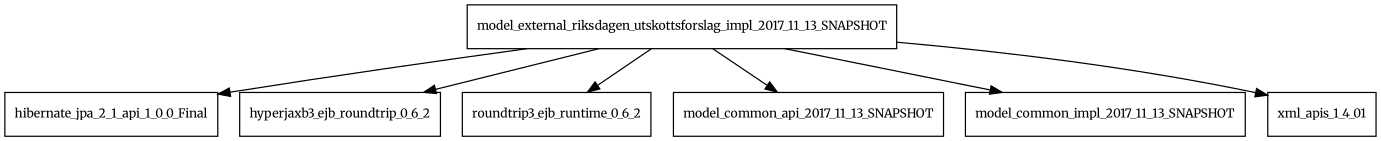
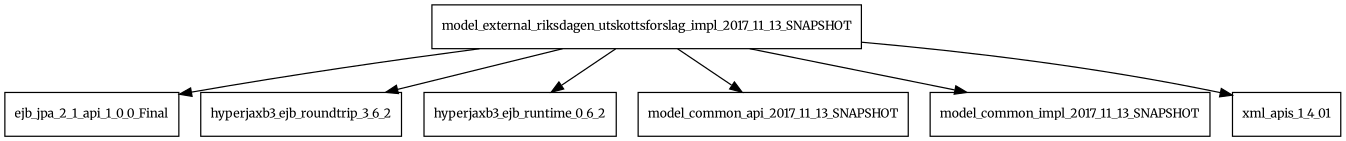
node "hibernate_jpa_2_1_api_1_0_0_Final": label "hibernate_jpa_2_1_api_1_0_0_Final" -> "ejb_jpa_2_1_api_1_0_0_Final"
node "hyperjaxb3_ejb_roundtrip_0_6_2": label "hyperjaxb3_ejb_roundtrip_0_6_2" -> "hyperjaxb3_ejb_roundtrip_3_6_2"
node "roundtrip3_ejb_runtime_0_6_2": label "roundtrip3_ejb_runtime_0_6_2" -> "hyperjaxb3_ejb_runtime_0_6_2"
